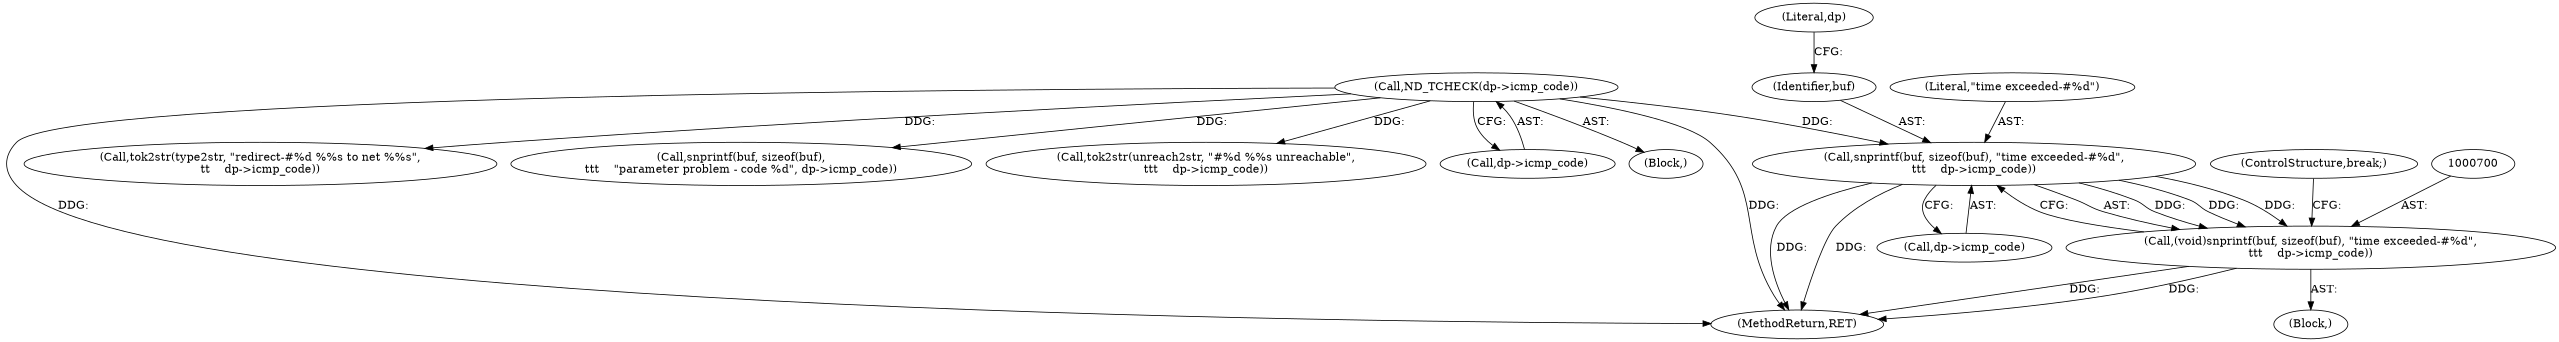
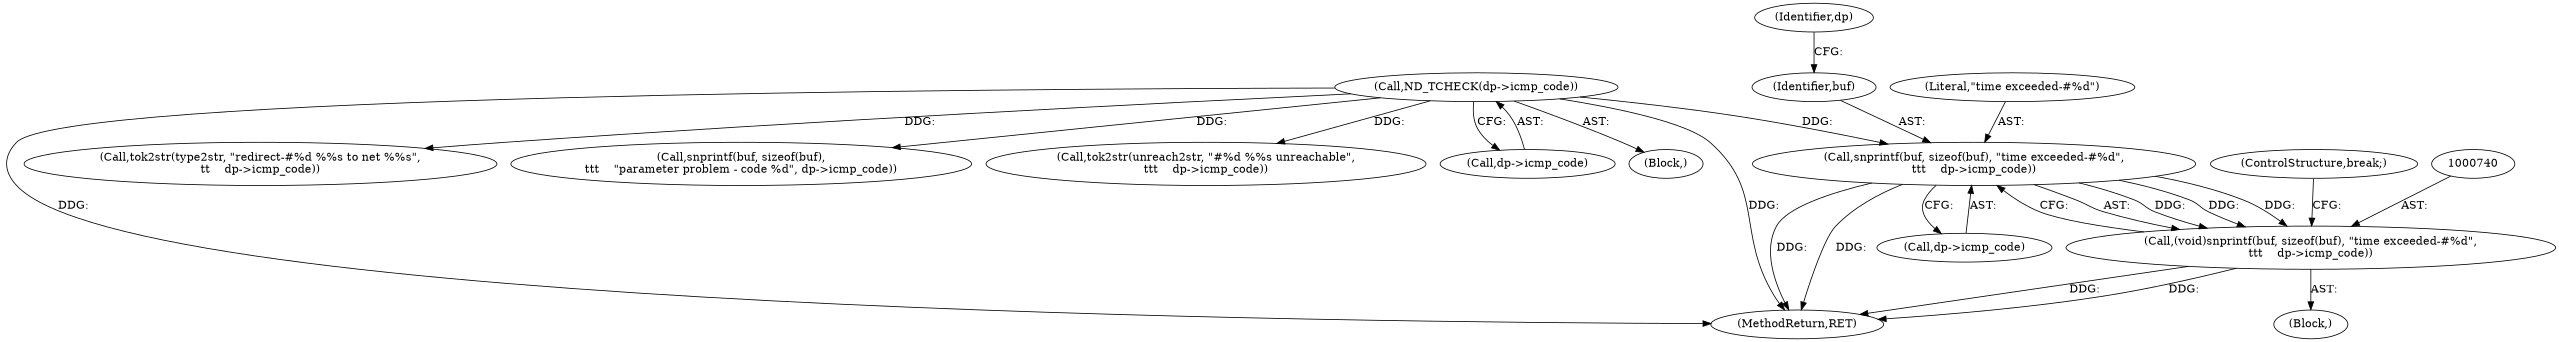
node "(Literal,dp)": label "(Literal,dp)" -> "(Identifier,dp)"
node "1000700": label "1000700" -> "1000740"
